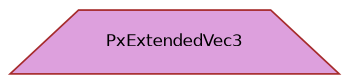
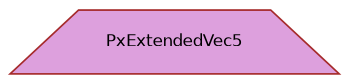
node "PxExtendedVec3": label "PxExtendedVec3" -> "PxExtendedVec5"
